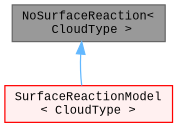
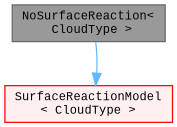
edge "SurfaceReactionModel < CloudType >" -> "NoSurfaceReaction< CloudType >": reversed
